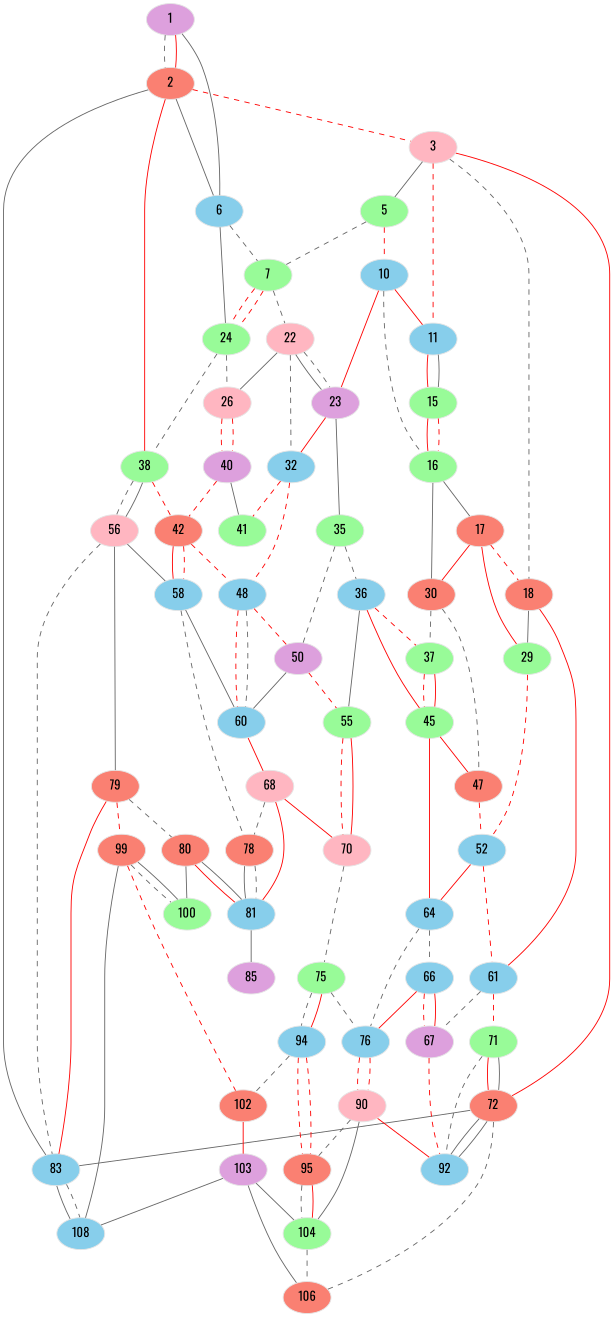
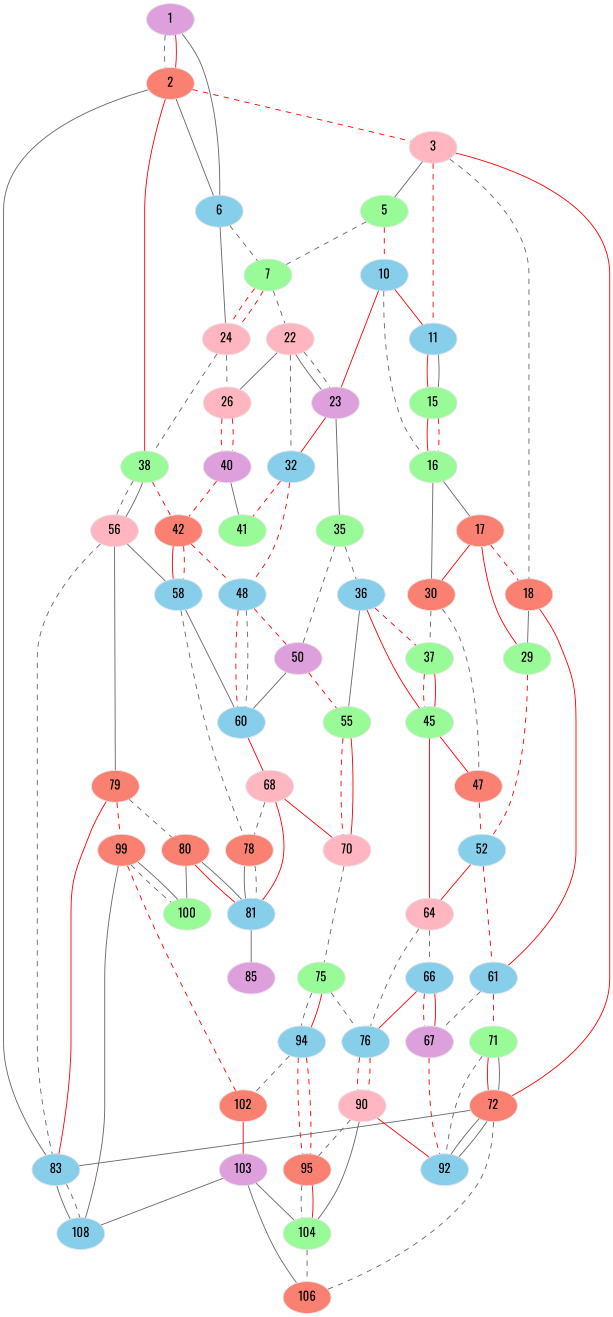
node "24": fillcolor palegreen -> lightpink
node "64": fillcolor skyblue -> lightpink
